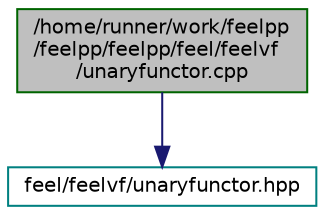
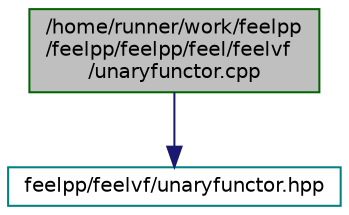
node "feel/feelvf/unaryfunctor.hpp": label "feel/feelvf/unaryfunctor.hpp" -> "feelpp/feelvf/unaryfunctor.hpp"
